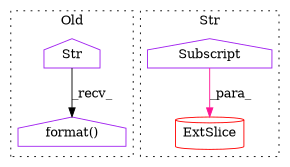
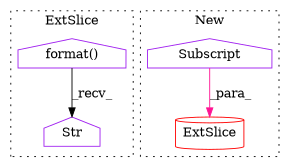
cluster "Old": label "Old" -> "ExtSlice"
cluster "Str": label "Str" -> "New"
edge "Str" -> "format()": reversed
